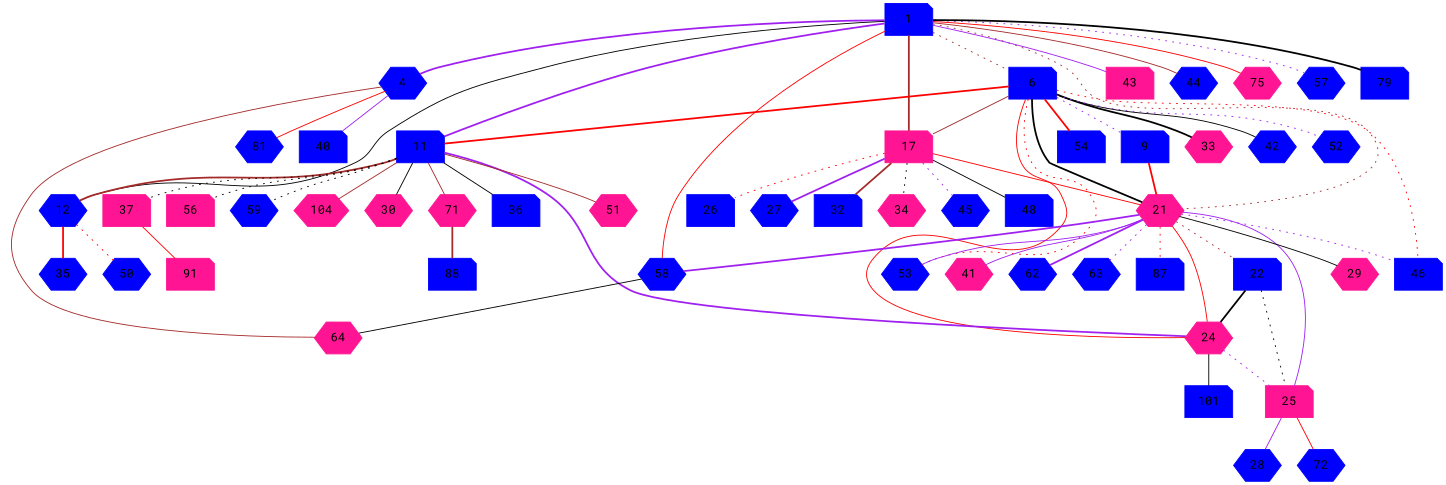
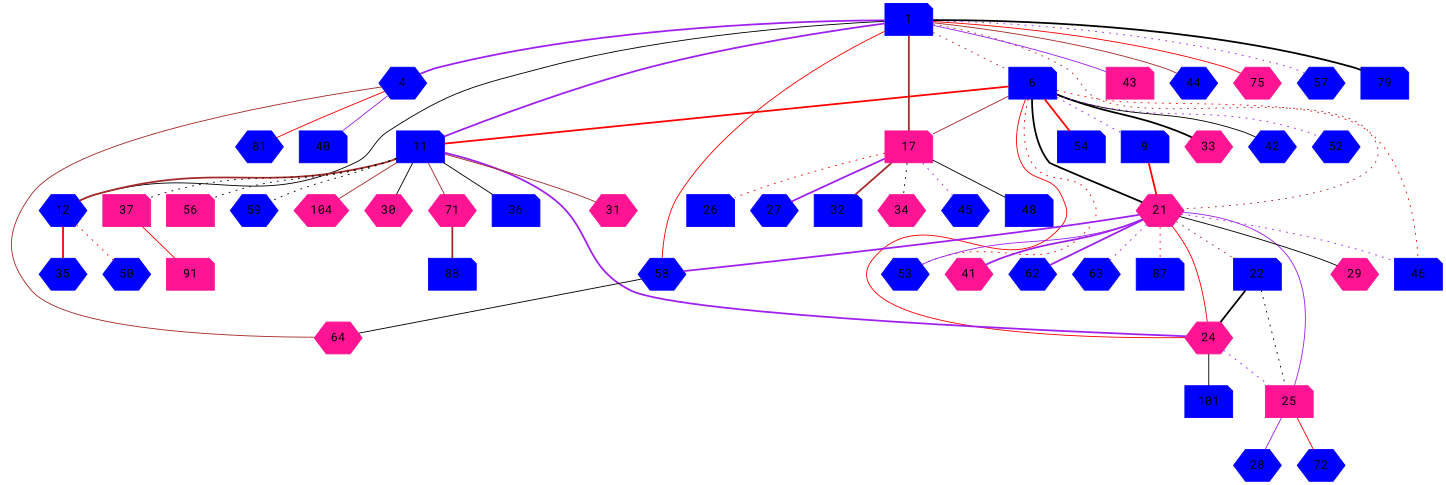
edge "17" -- "21": removed
node "51": label "51" -> "31"
edge "21" -- "41": style solid -> bold
